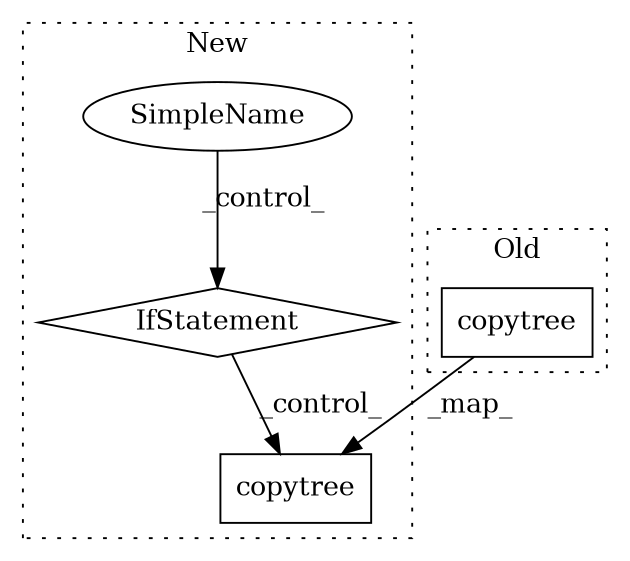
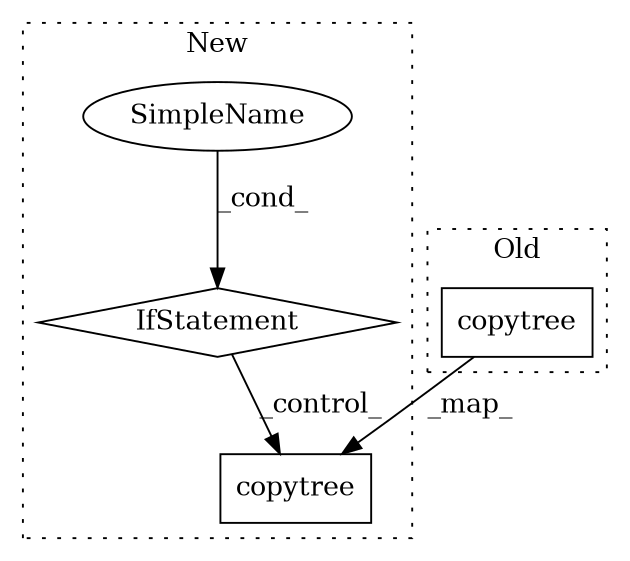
edge "SimpleName" -> "IfStatement": label "_control_" -> "_cond_"
